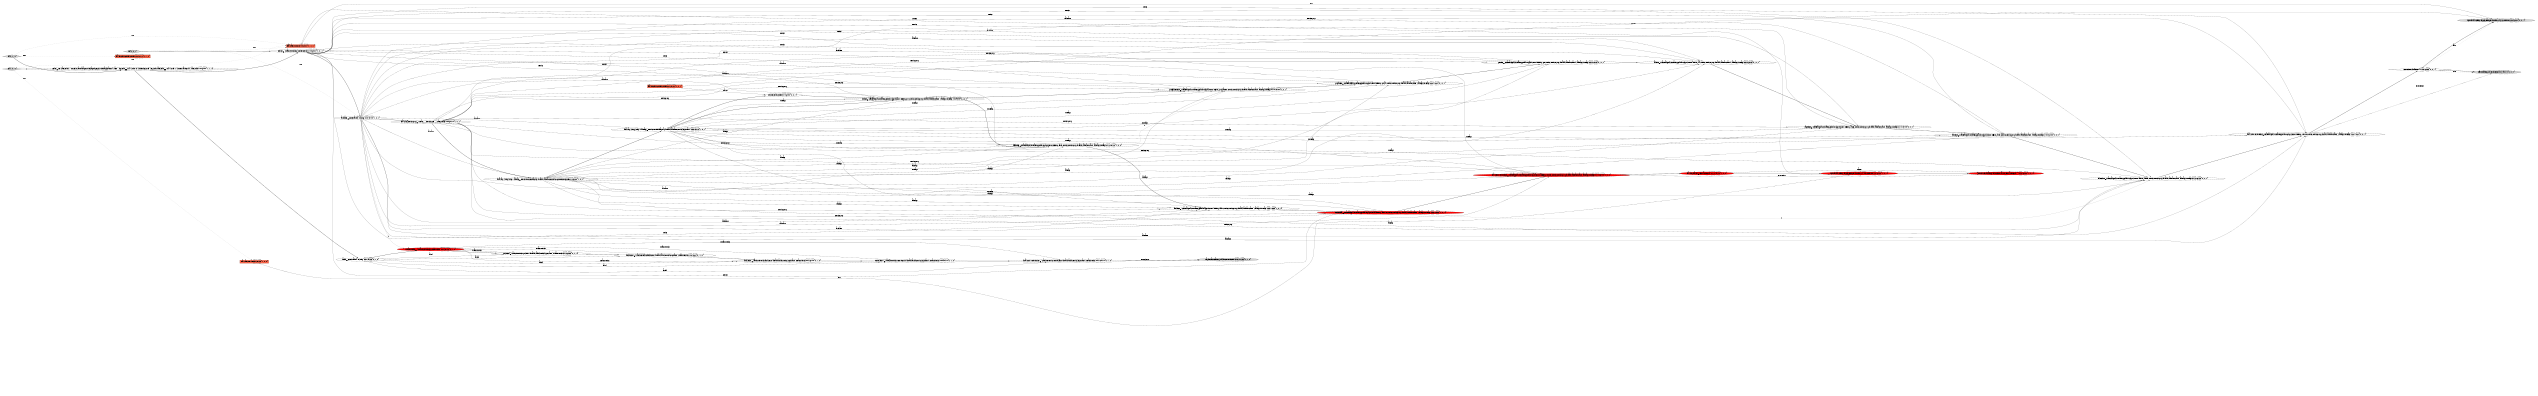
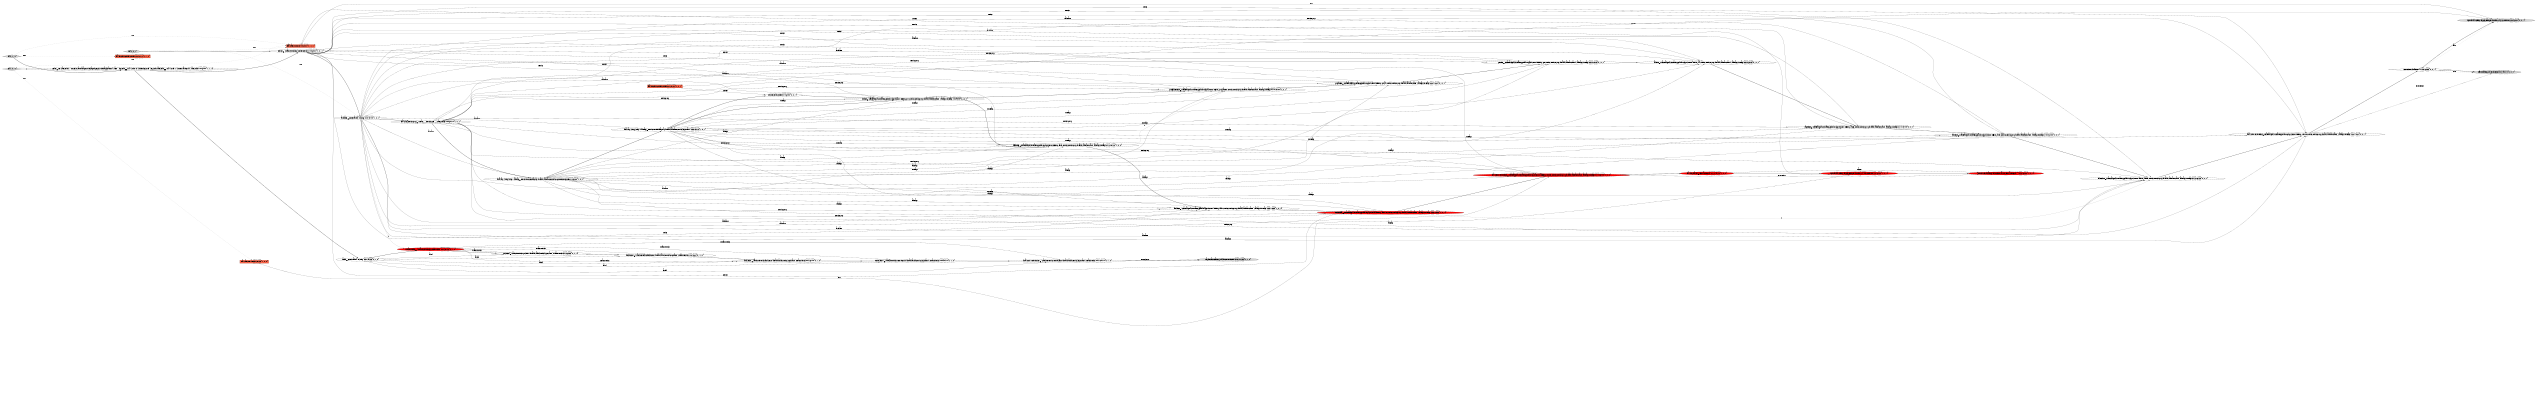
edge "final ProcessorContext context@@@2@@@['0', '0', '1']" -> "initStoreSerde(context)@@@8@@@['0', '0', '1']": label "startNs" -> "context"
